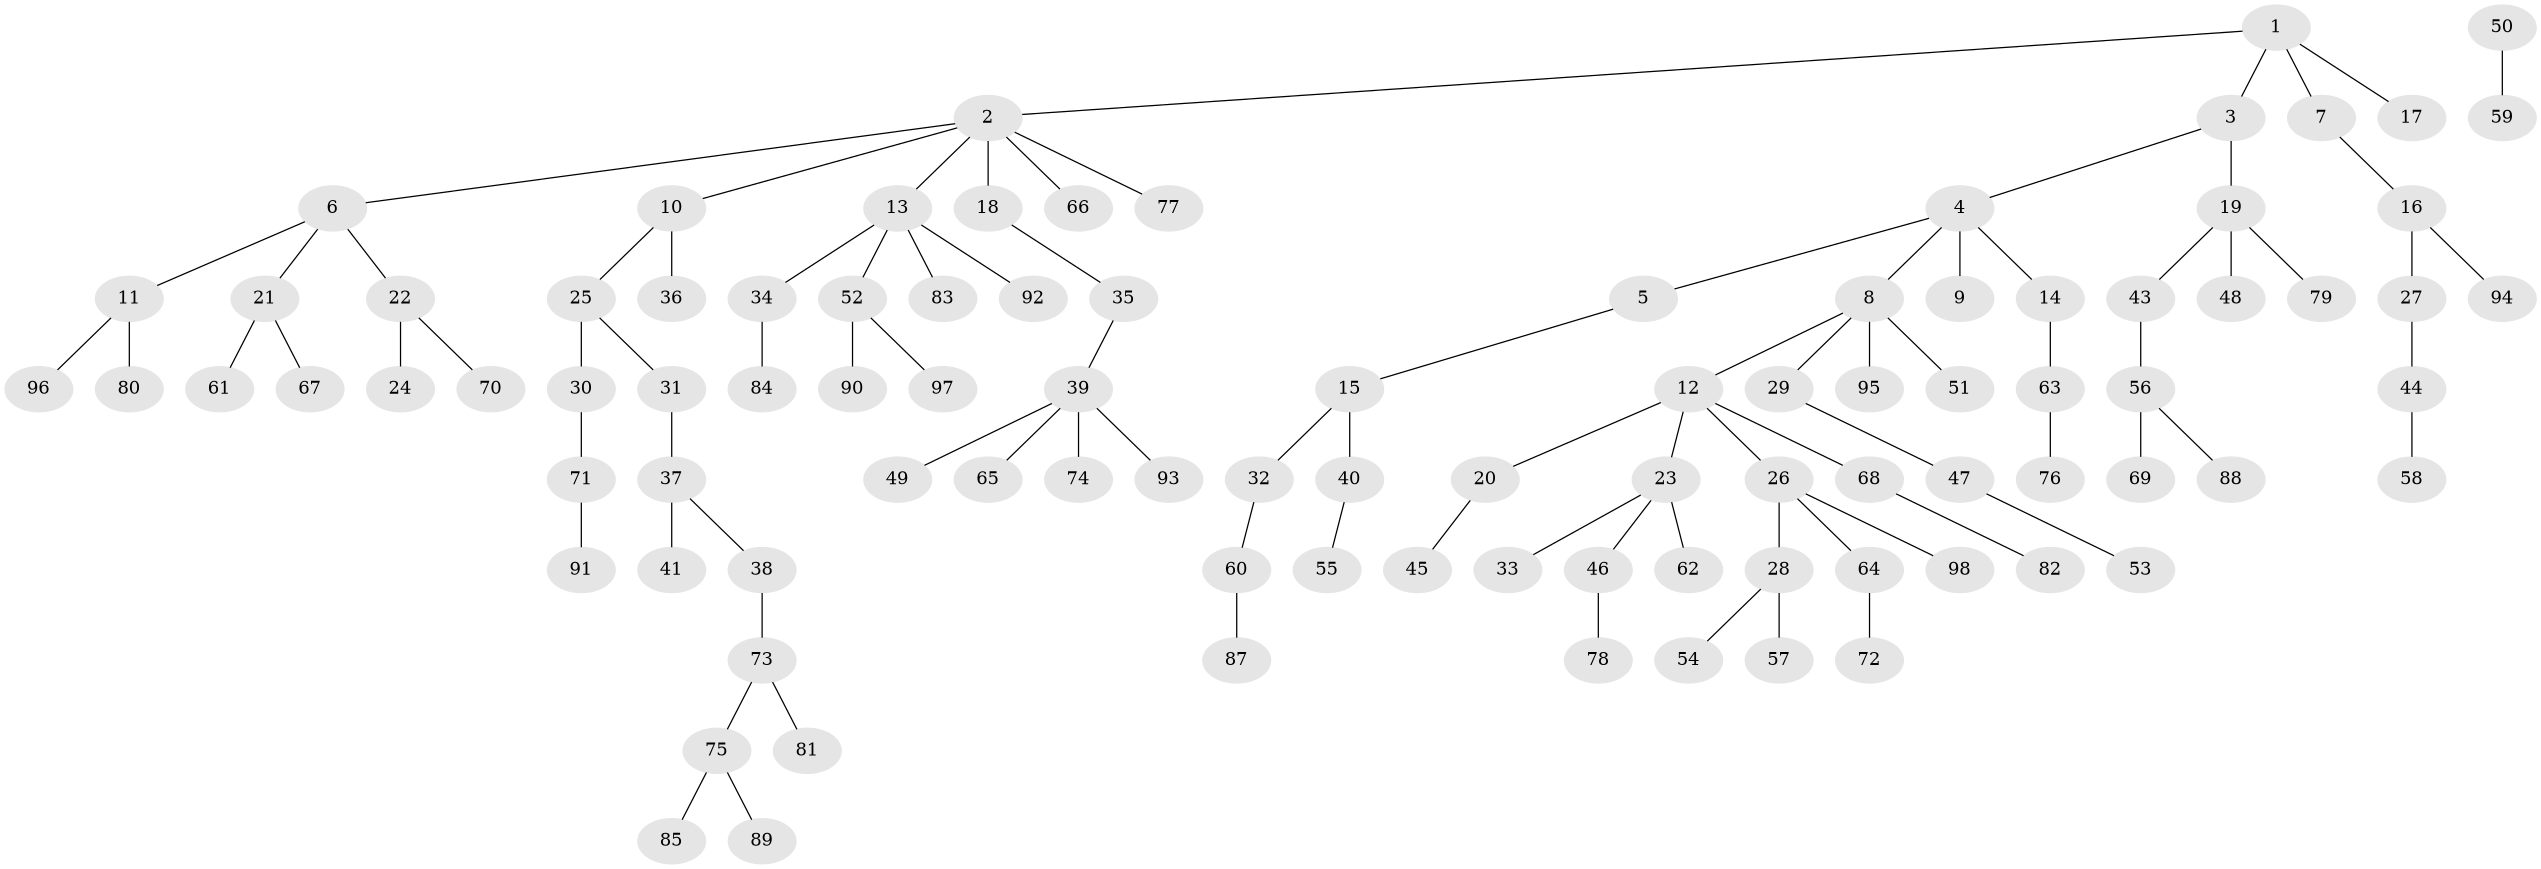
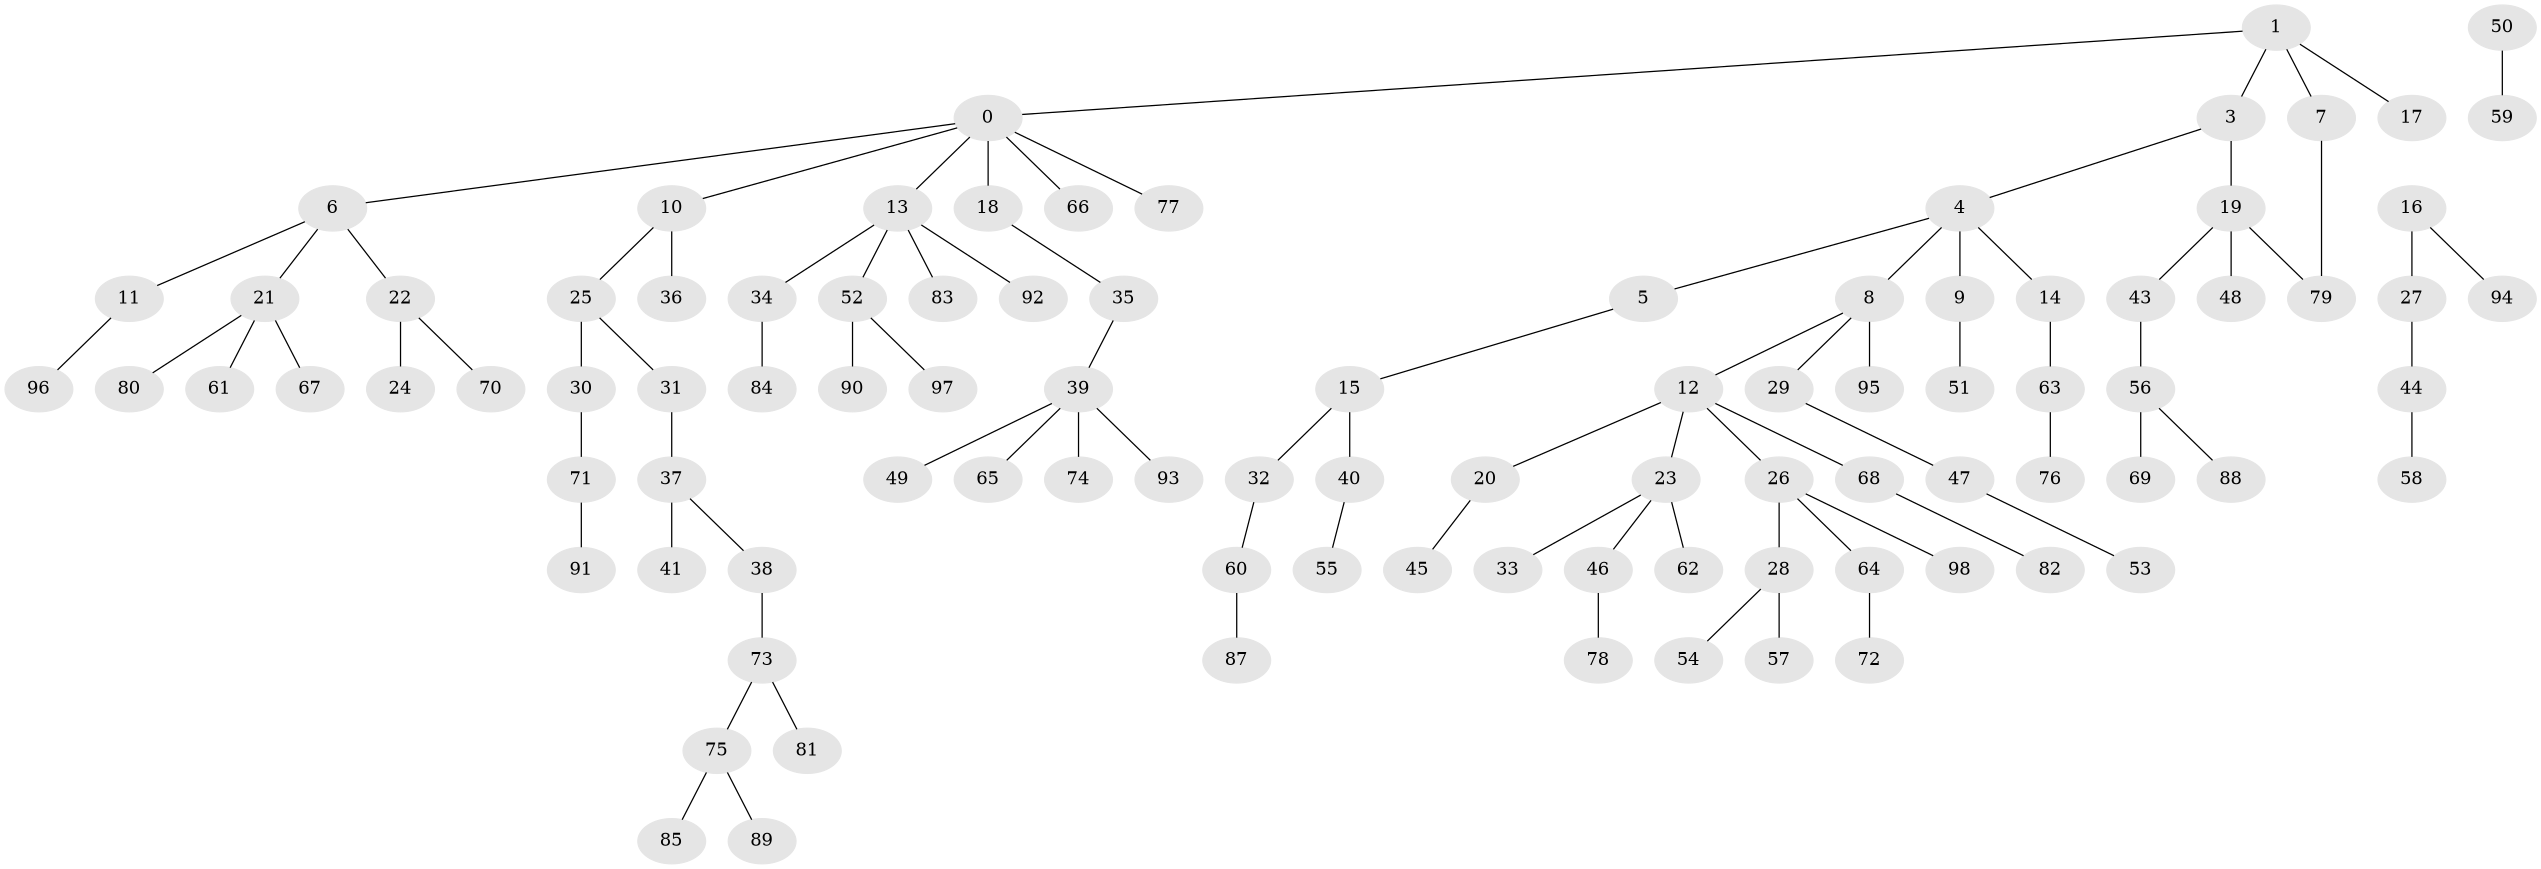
node "2": label "2" -> "0"
edge "7" -- "16": now "7" -- "79"
edge "11" -- "80": now "21" -- "80"
edge "8" -- "51": now "9" -- "51"
